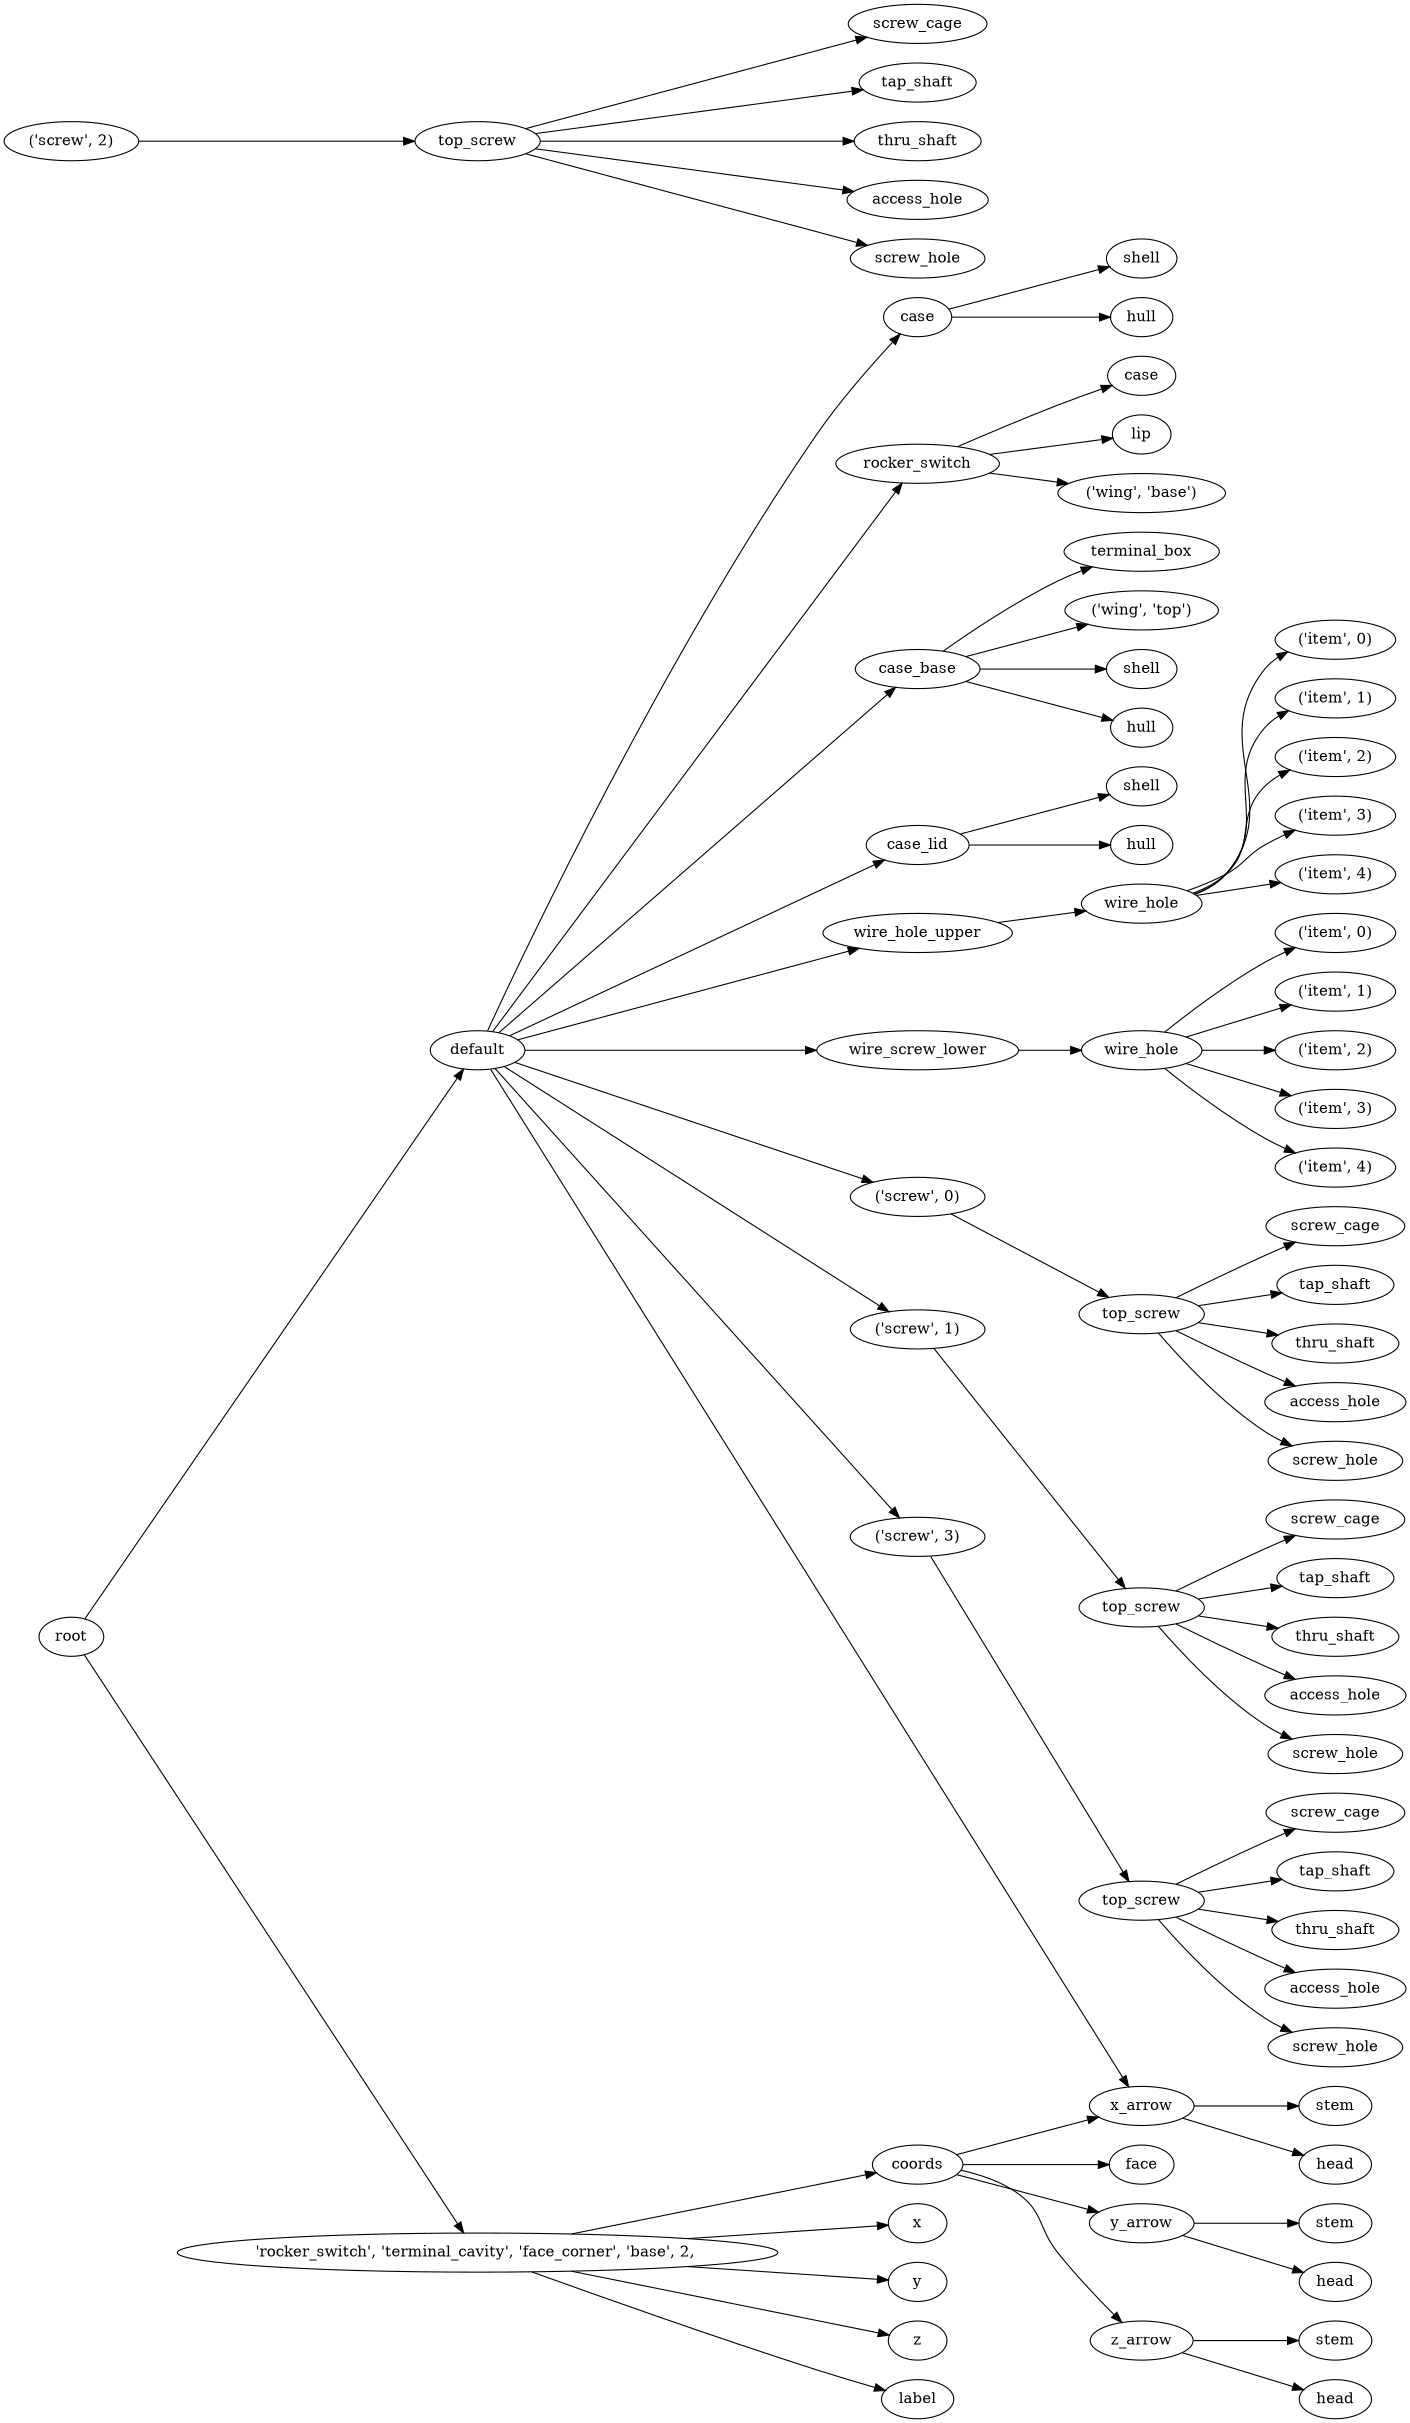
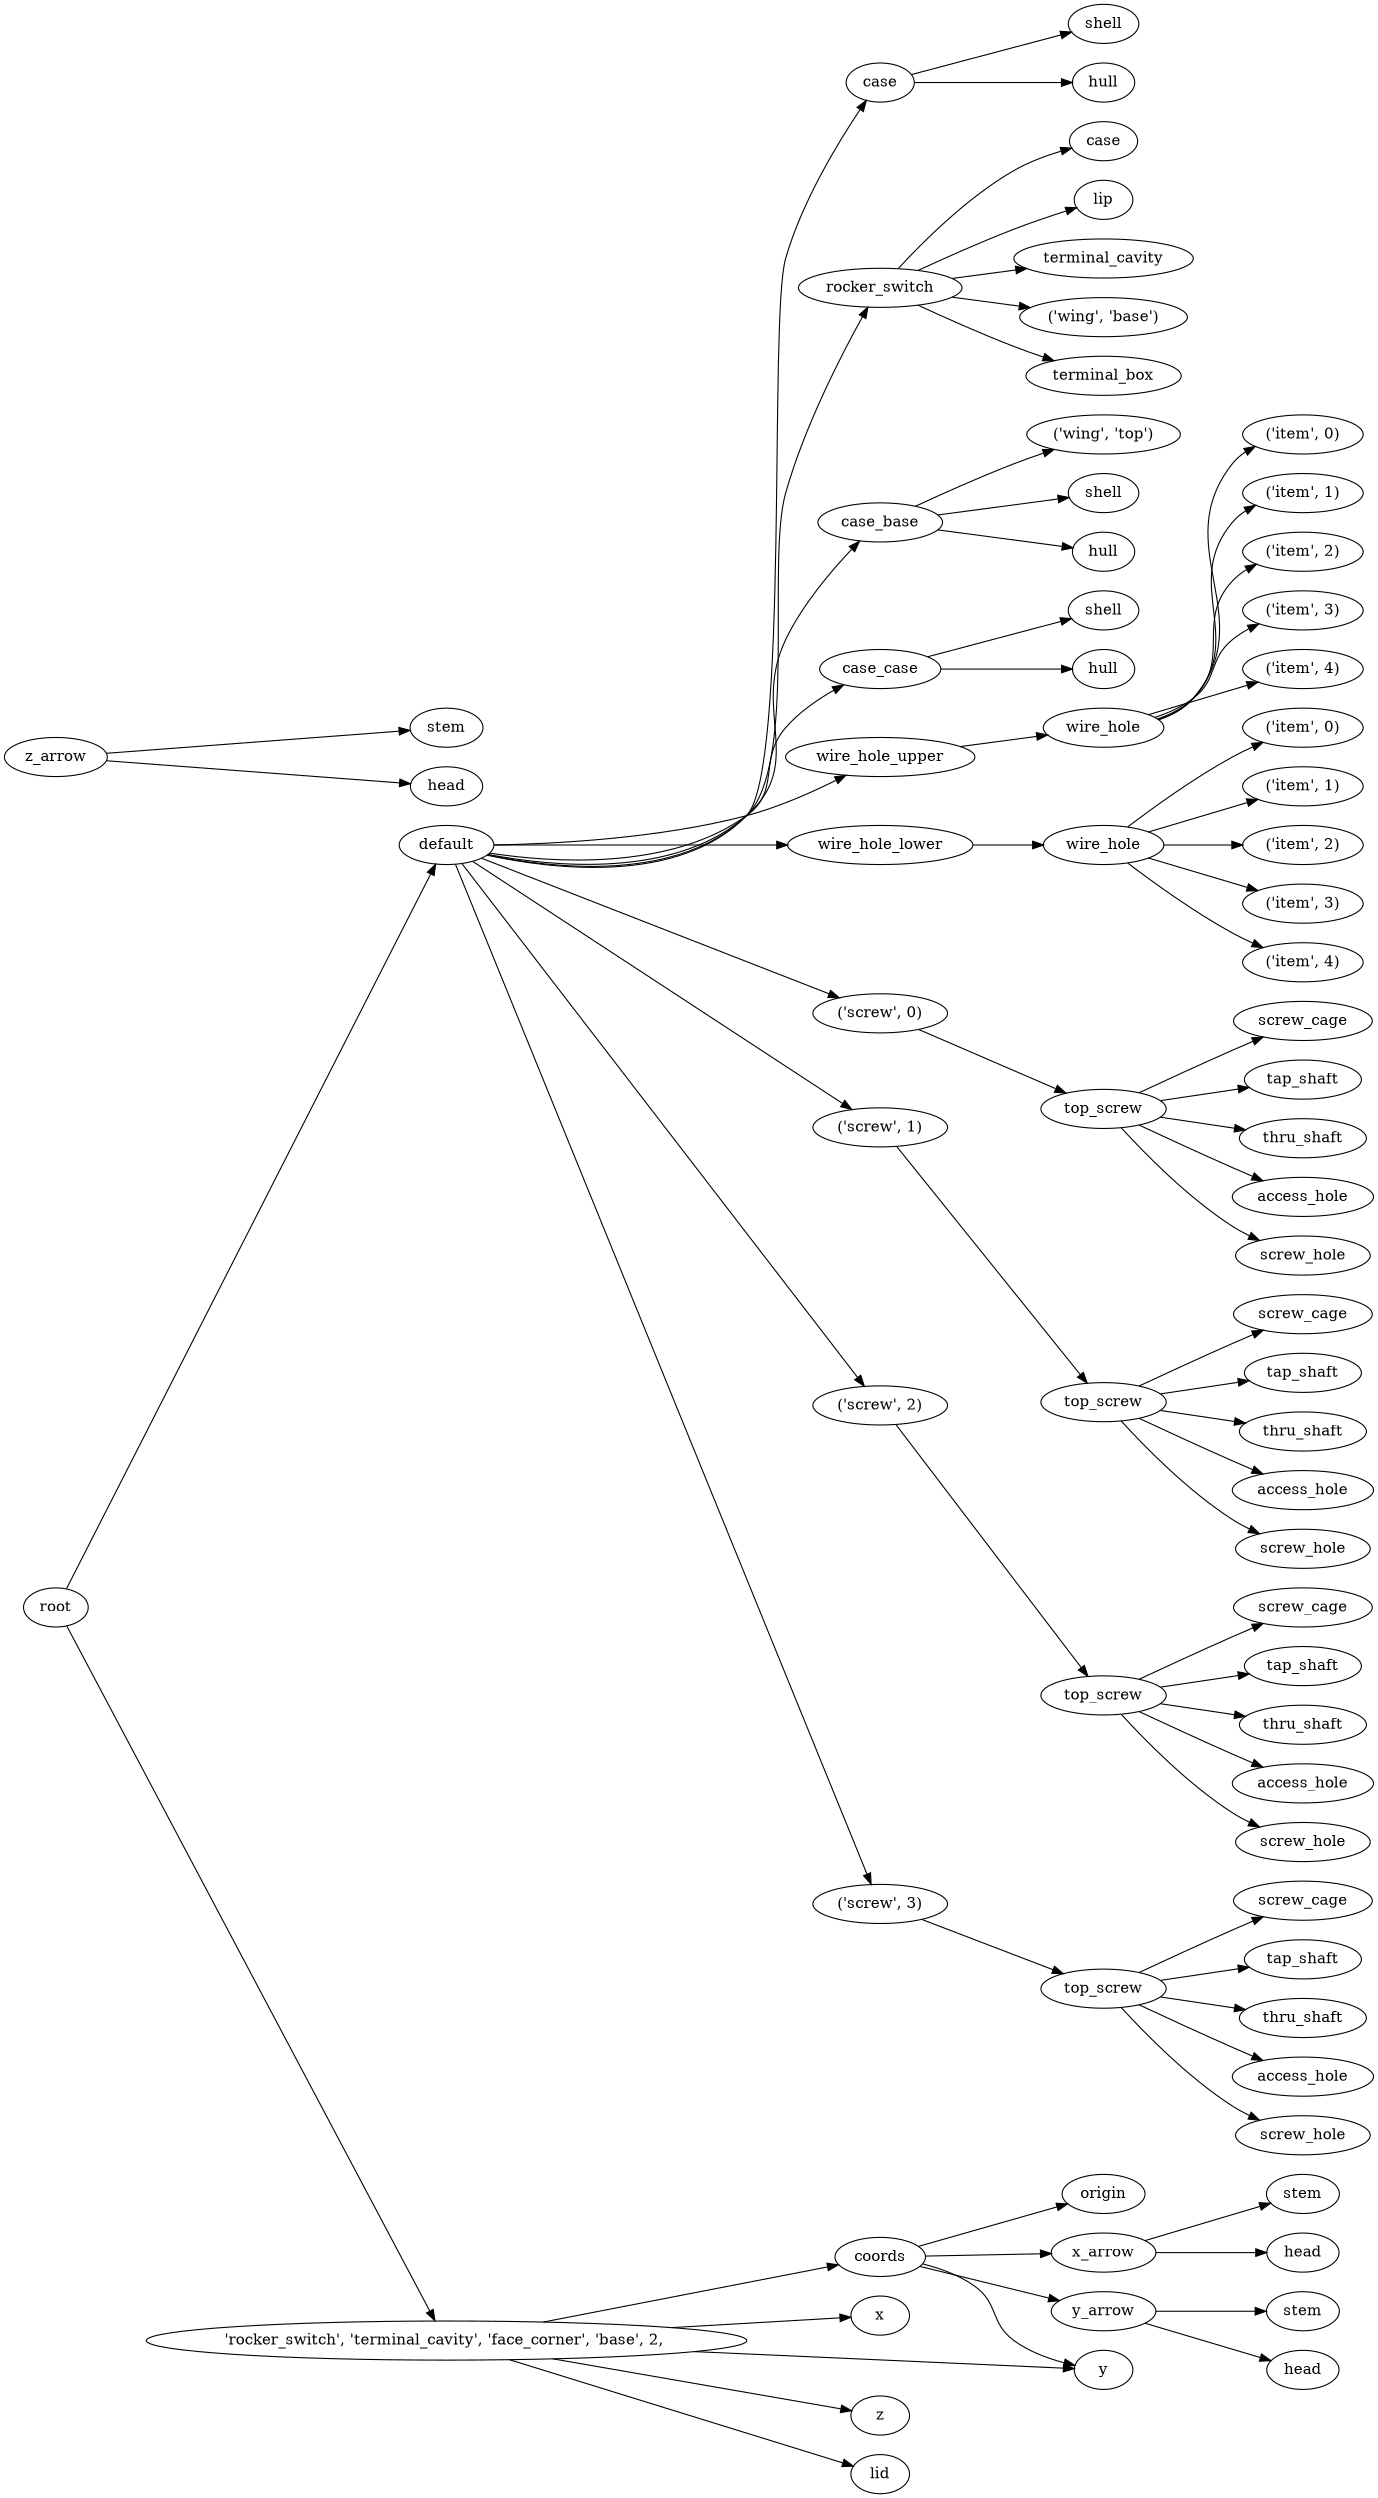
node "terminal_cavity": added
edge "case_base" -> "terminal_box": now "rocker_switch" -> "terminal_box"
node "case_lid": label "case_lid" -> "case_case"
node "wire_screw_lower": label "wire_screw_lower" -> "wire_hole_lower"
edge "default" -> "x_arrow": now "default" -> "('screw', 2)"
node "face": label "face" -> "origin"
edge "coords" -> "z_arrow": now "coords" -> "y"
node "label": label "label" -> "lid"
